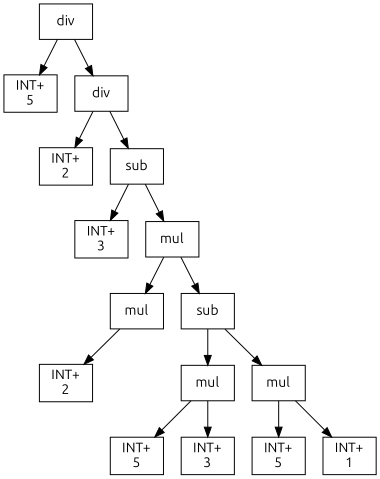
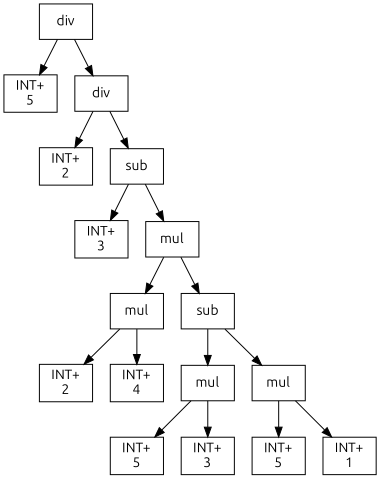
node "INT+ 4": added
